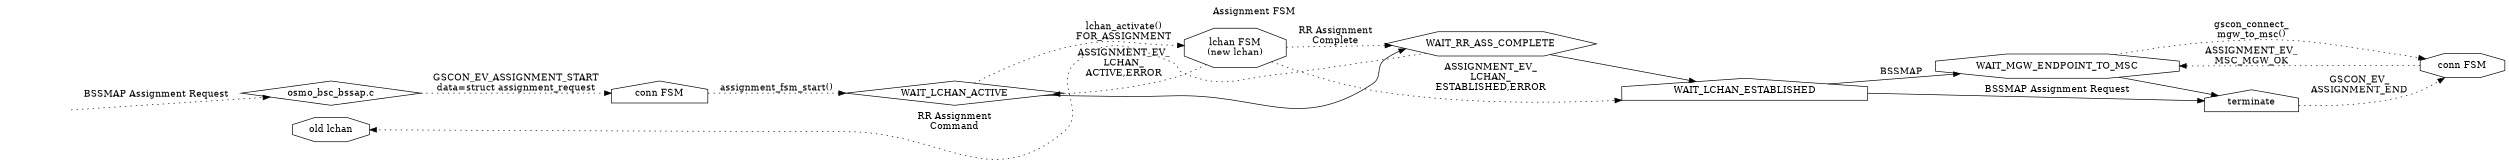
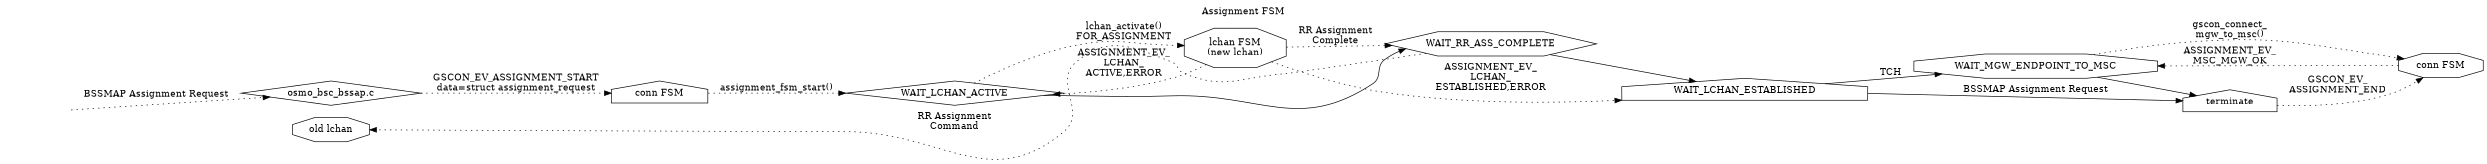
edge "WAIT_LCHAN_ESTABLISHED" -> "WAIT_MGW_ENDPOINT_TO_MSC": label "BSSMAP" -> "TCH"
